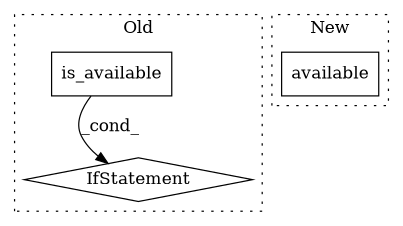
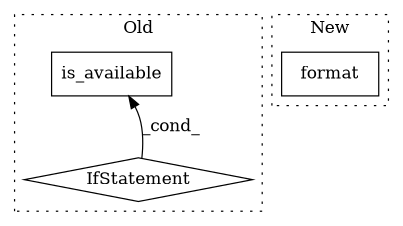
node "available": label "available" -> "format"
edge "is_available" -> "IfStatement": reversed
